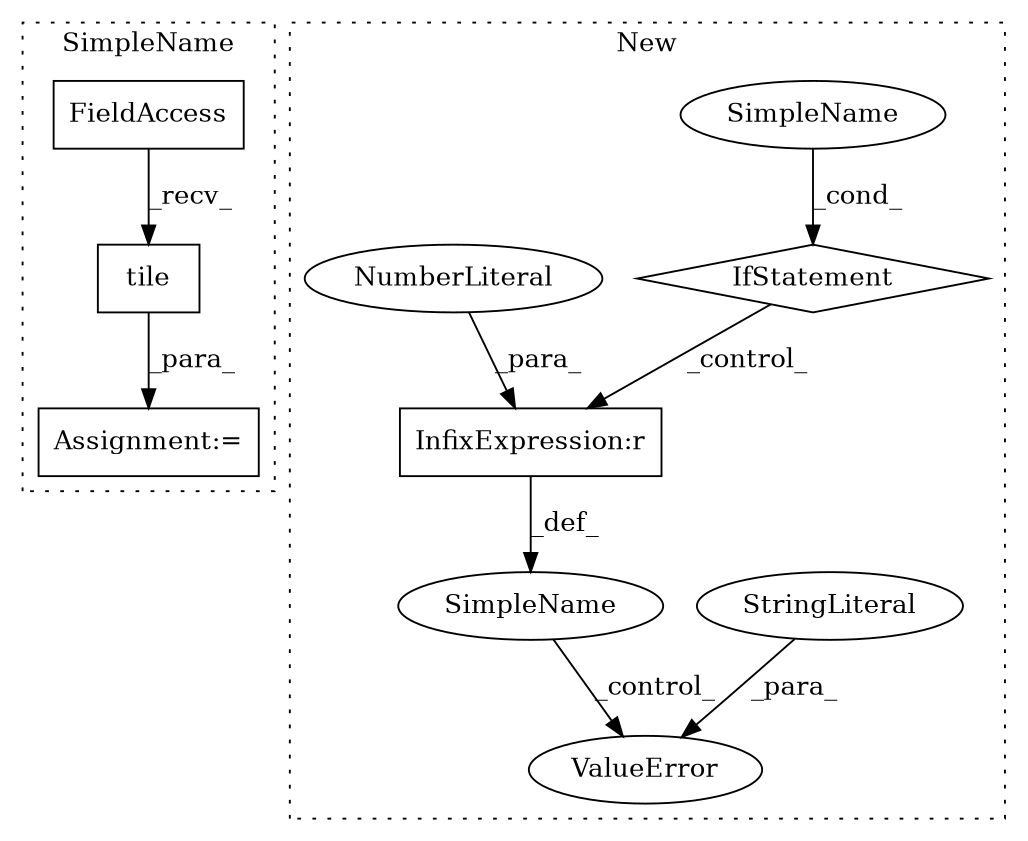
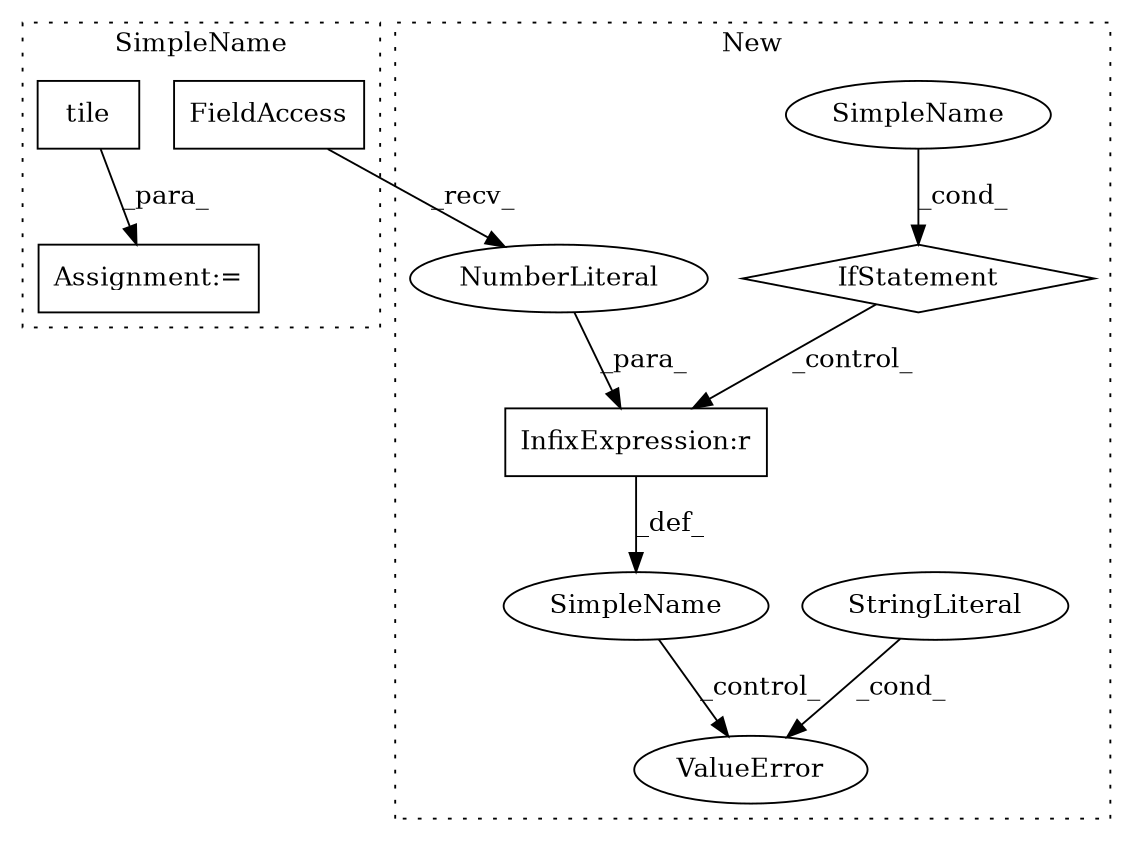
edge "FieldAccess" -> "tile": now "FieldAccess" -> "NumberLiteral"
edge "StringLiteral" -> "ValueError": label "_para_" -> "_cond_"
